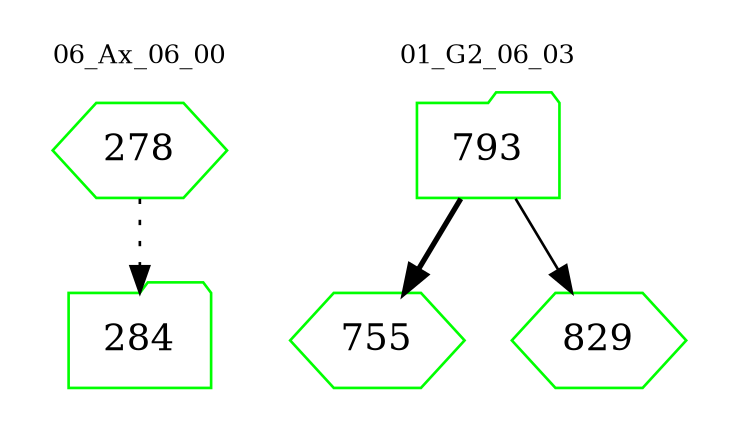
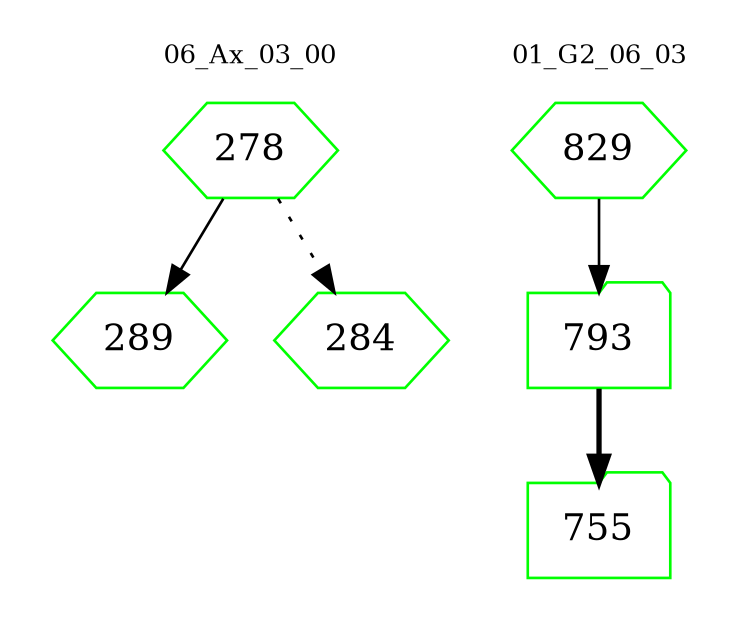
cluster "06_Ax_06_00": label "06_Ax_06_00" -> "06_Ax_03_00"
edge "793" -> "829": reversed
node "284": shape folder -> hexagon
node "289": added
node "755": shape hexagon -> folder
